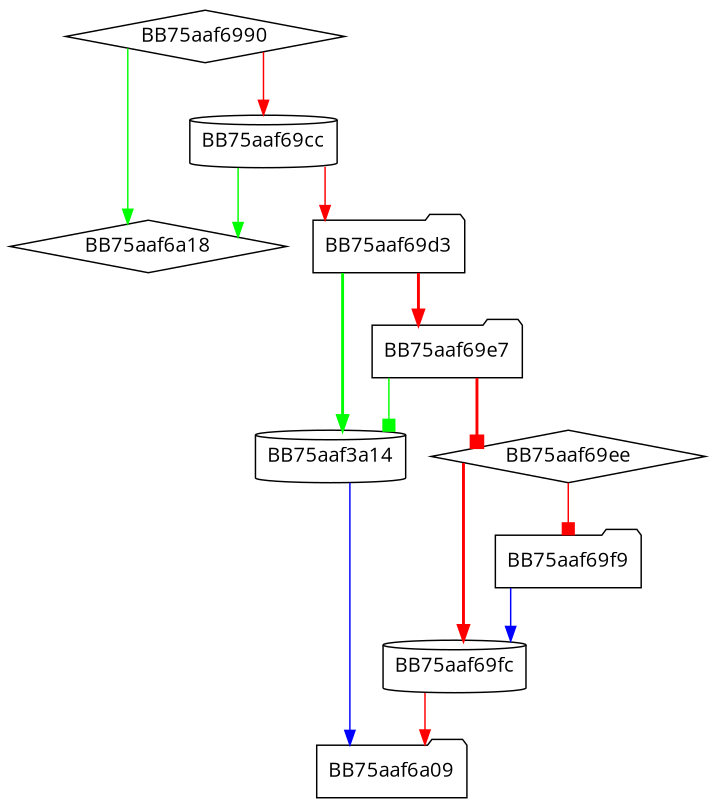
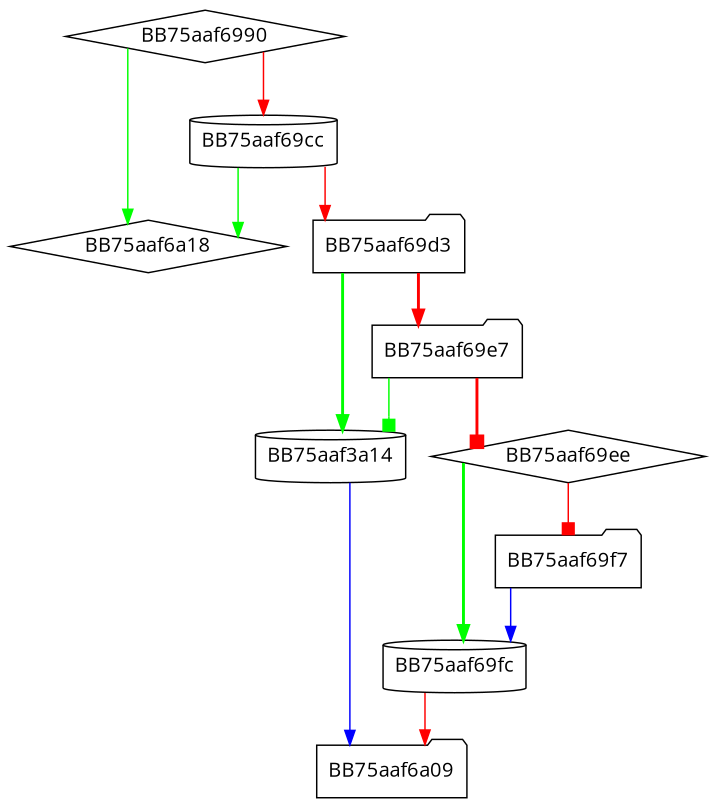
edge "BB75aaf69ee" -> "BB75aaf69fc": color red -> green
node "BB75aaf69f9": label "BB75aaf69f9" -> "BB75aaf69f7"
